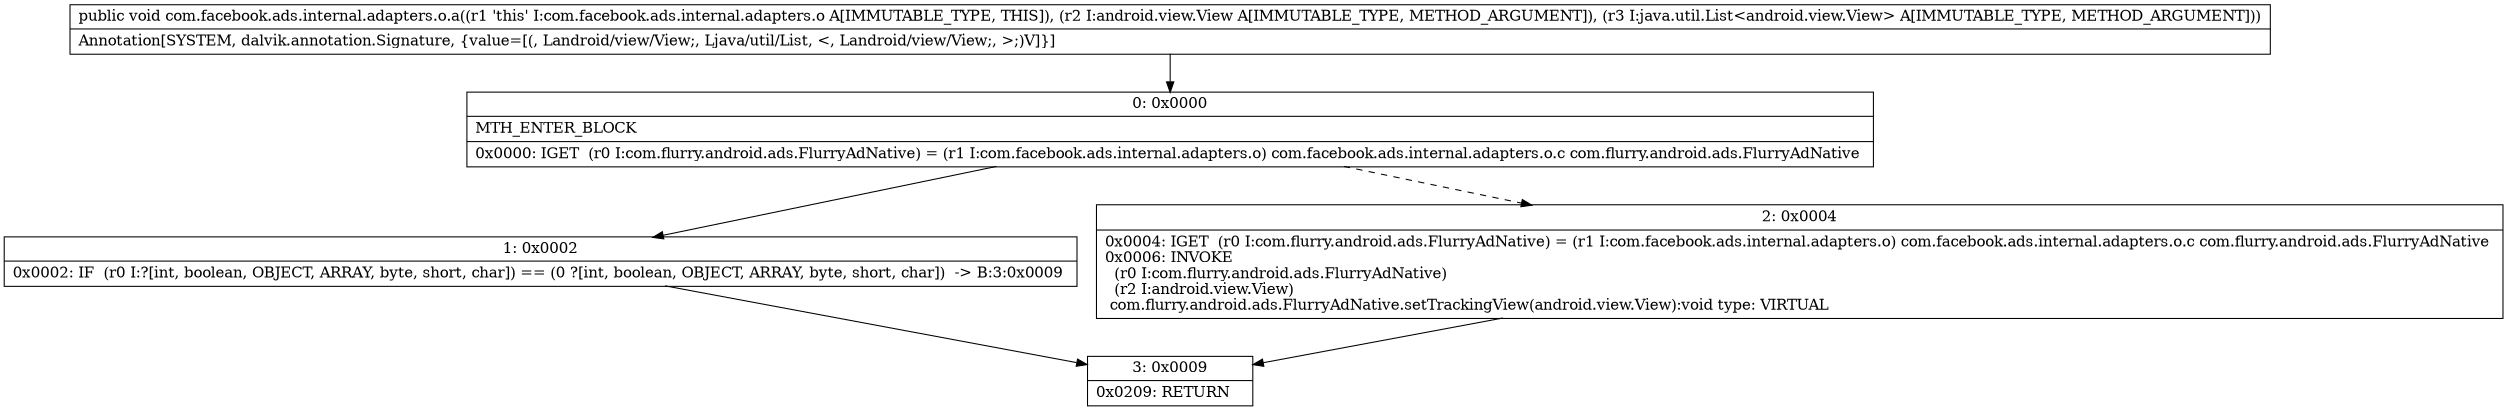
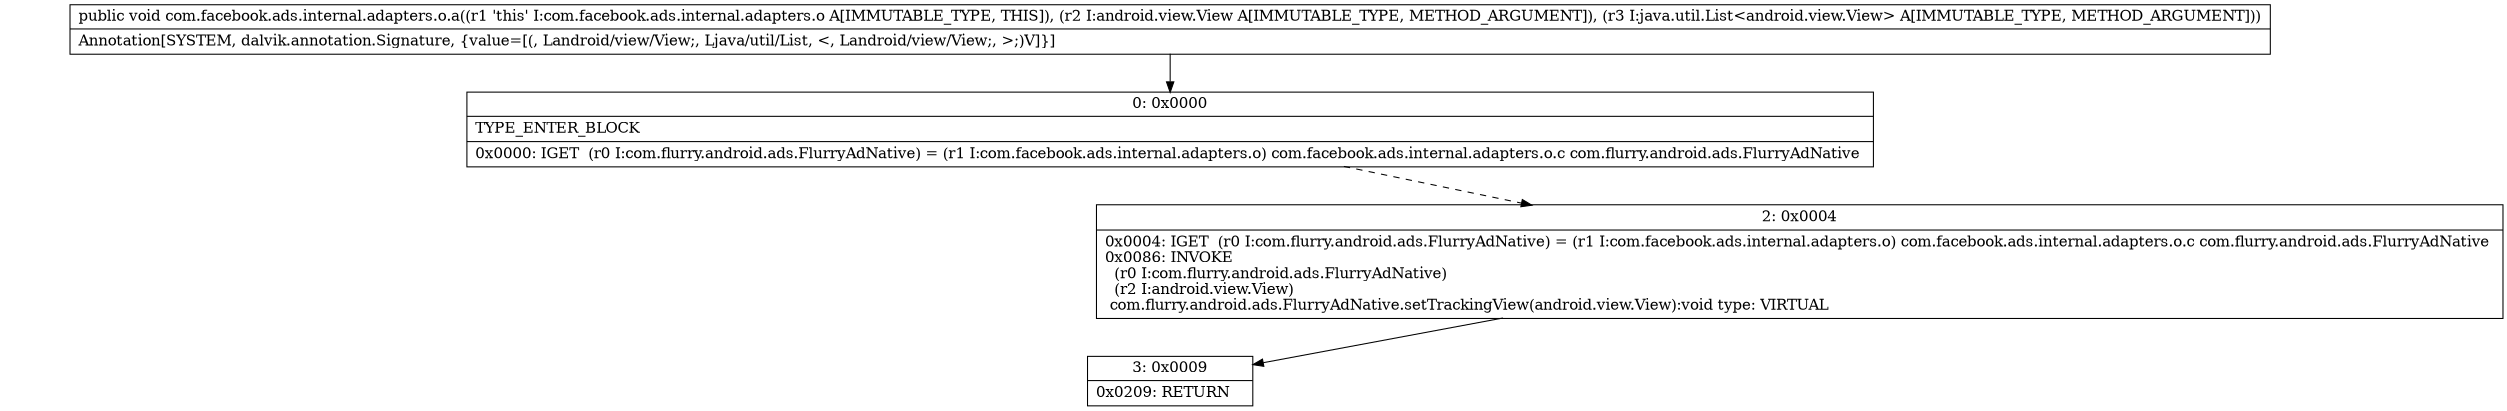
node "0: 0x0000": text "MTH_ENTER_BLOCK" -> "TYPE_ENTER_BLOCK"
node "2: 0x0004": text "0x0006: INVOKE" -> "0x0086: INVOKE"
node "1: 0x0002": removed
